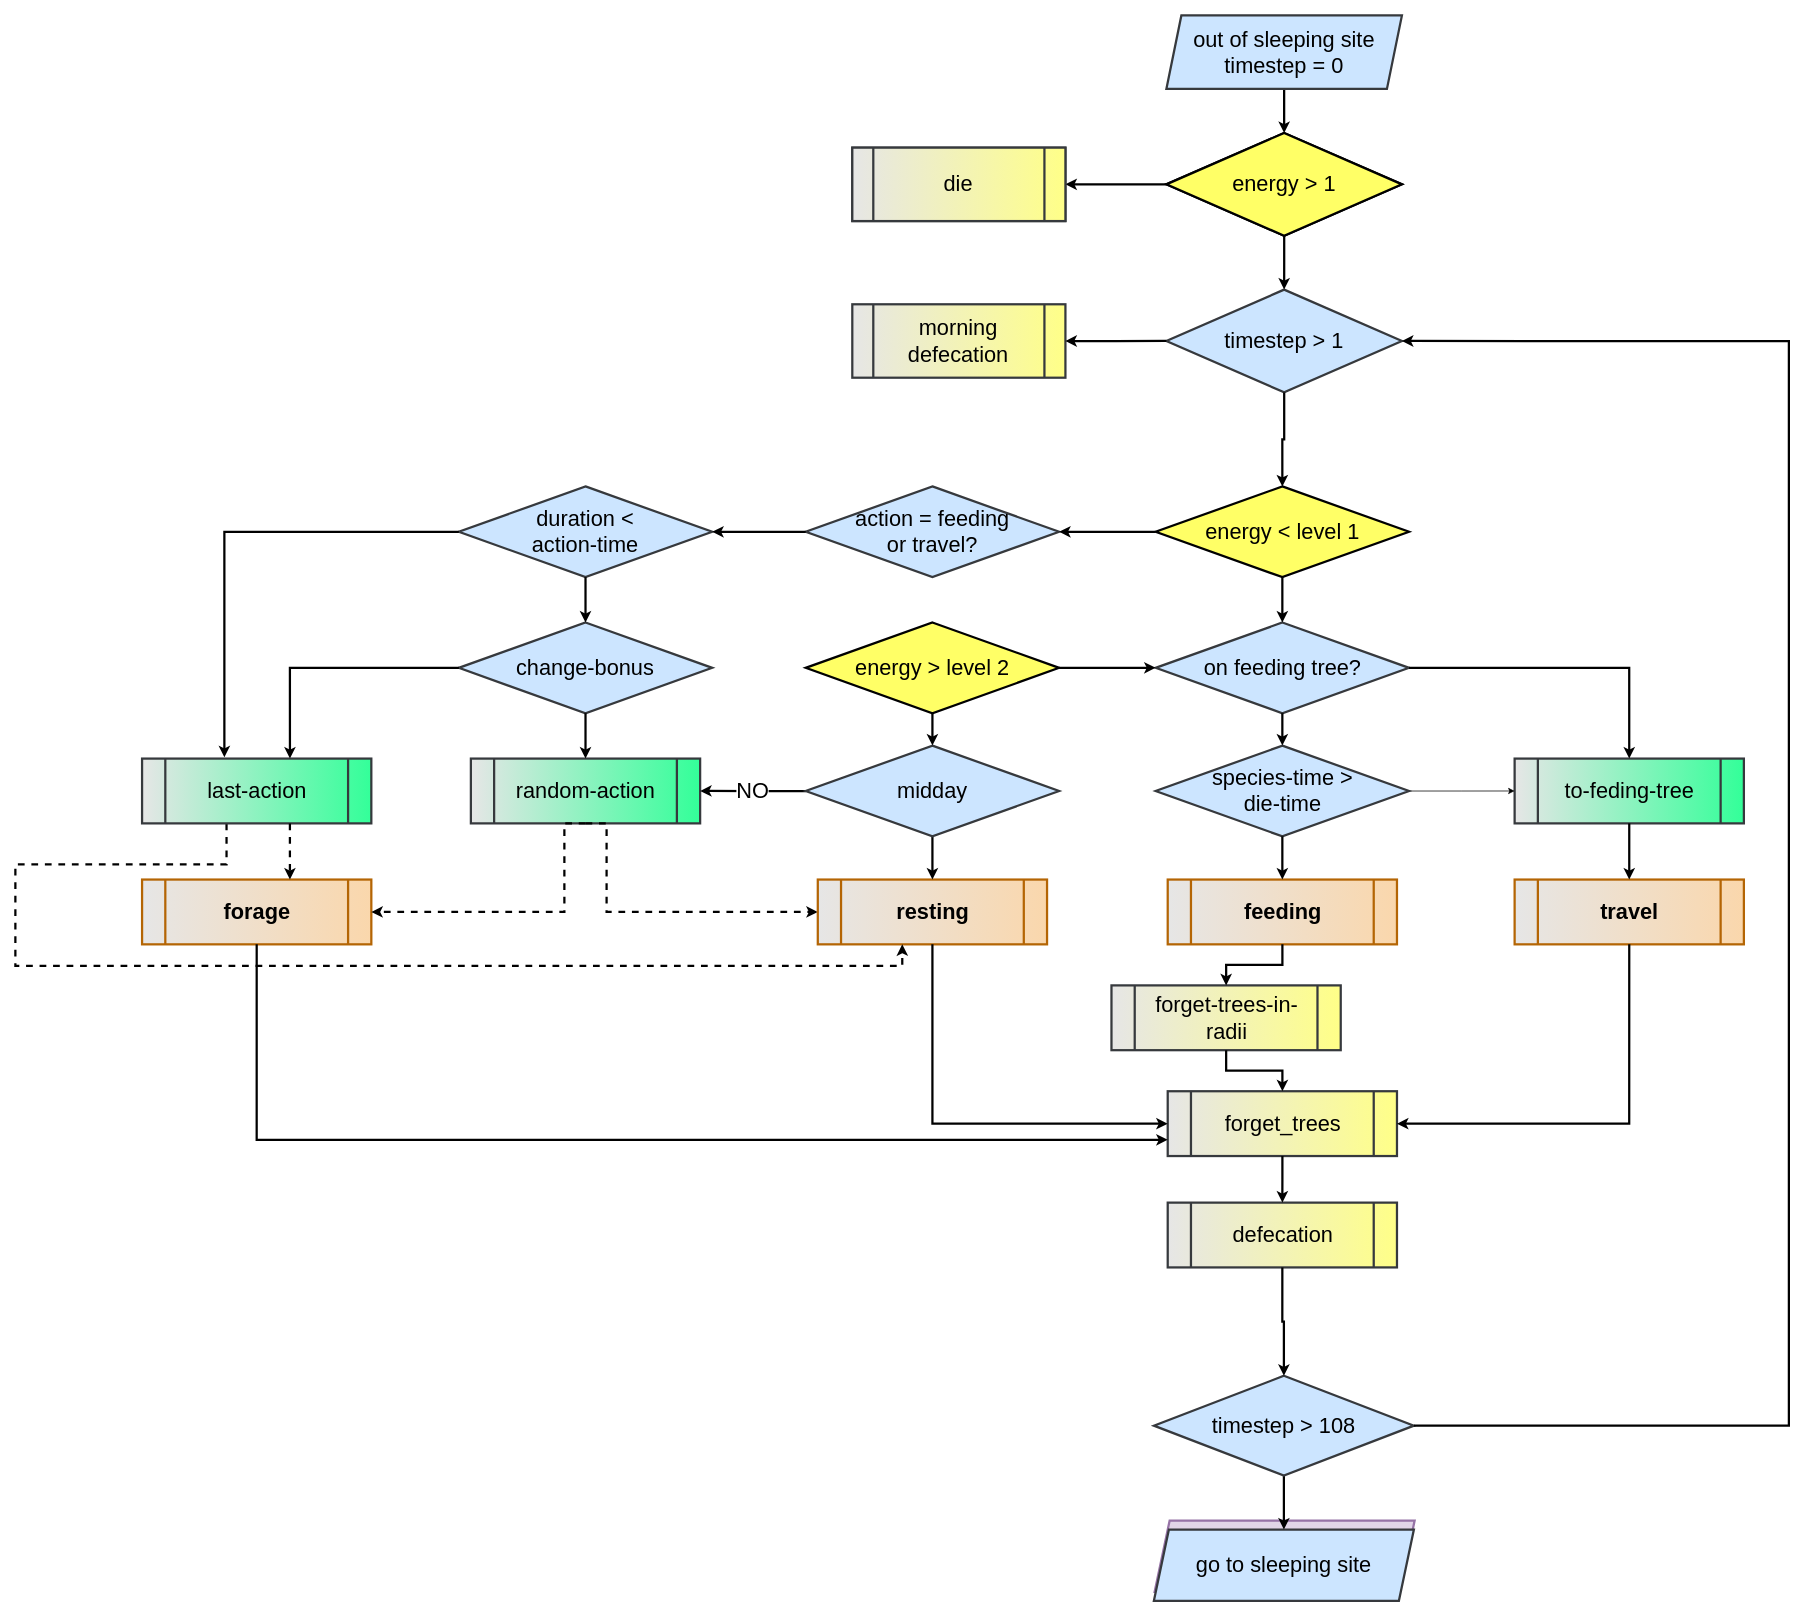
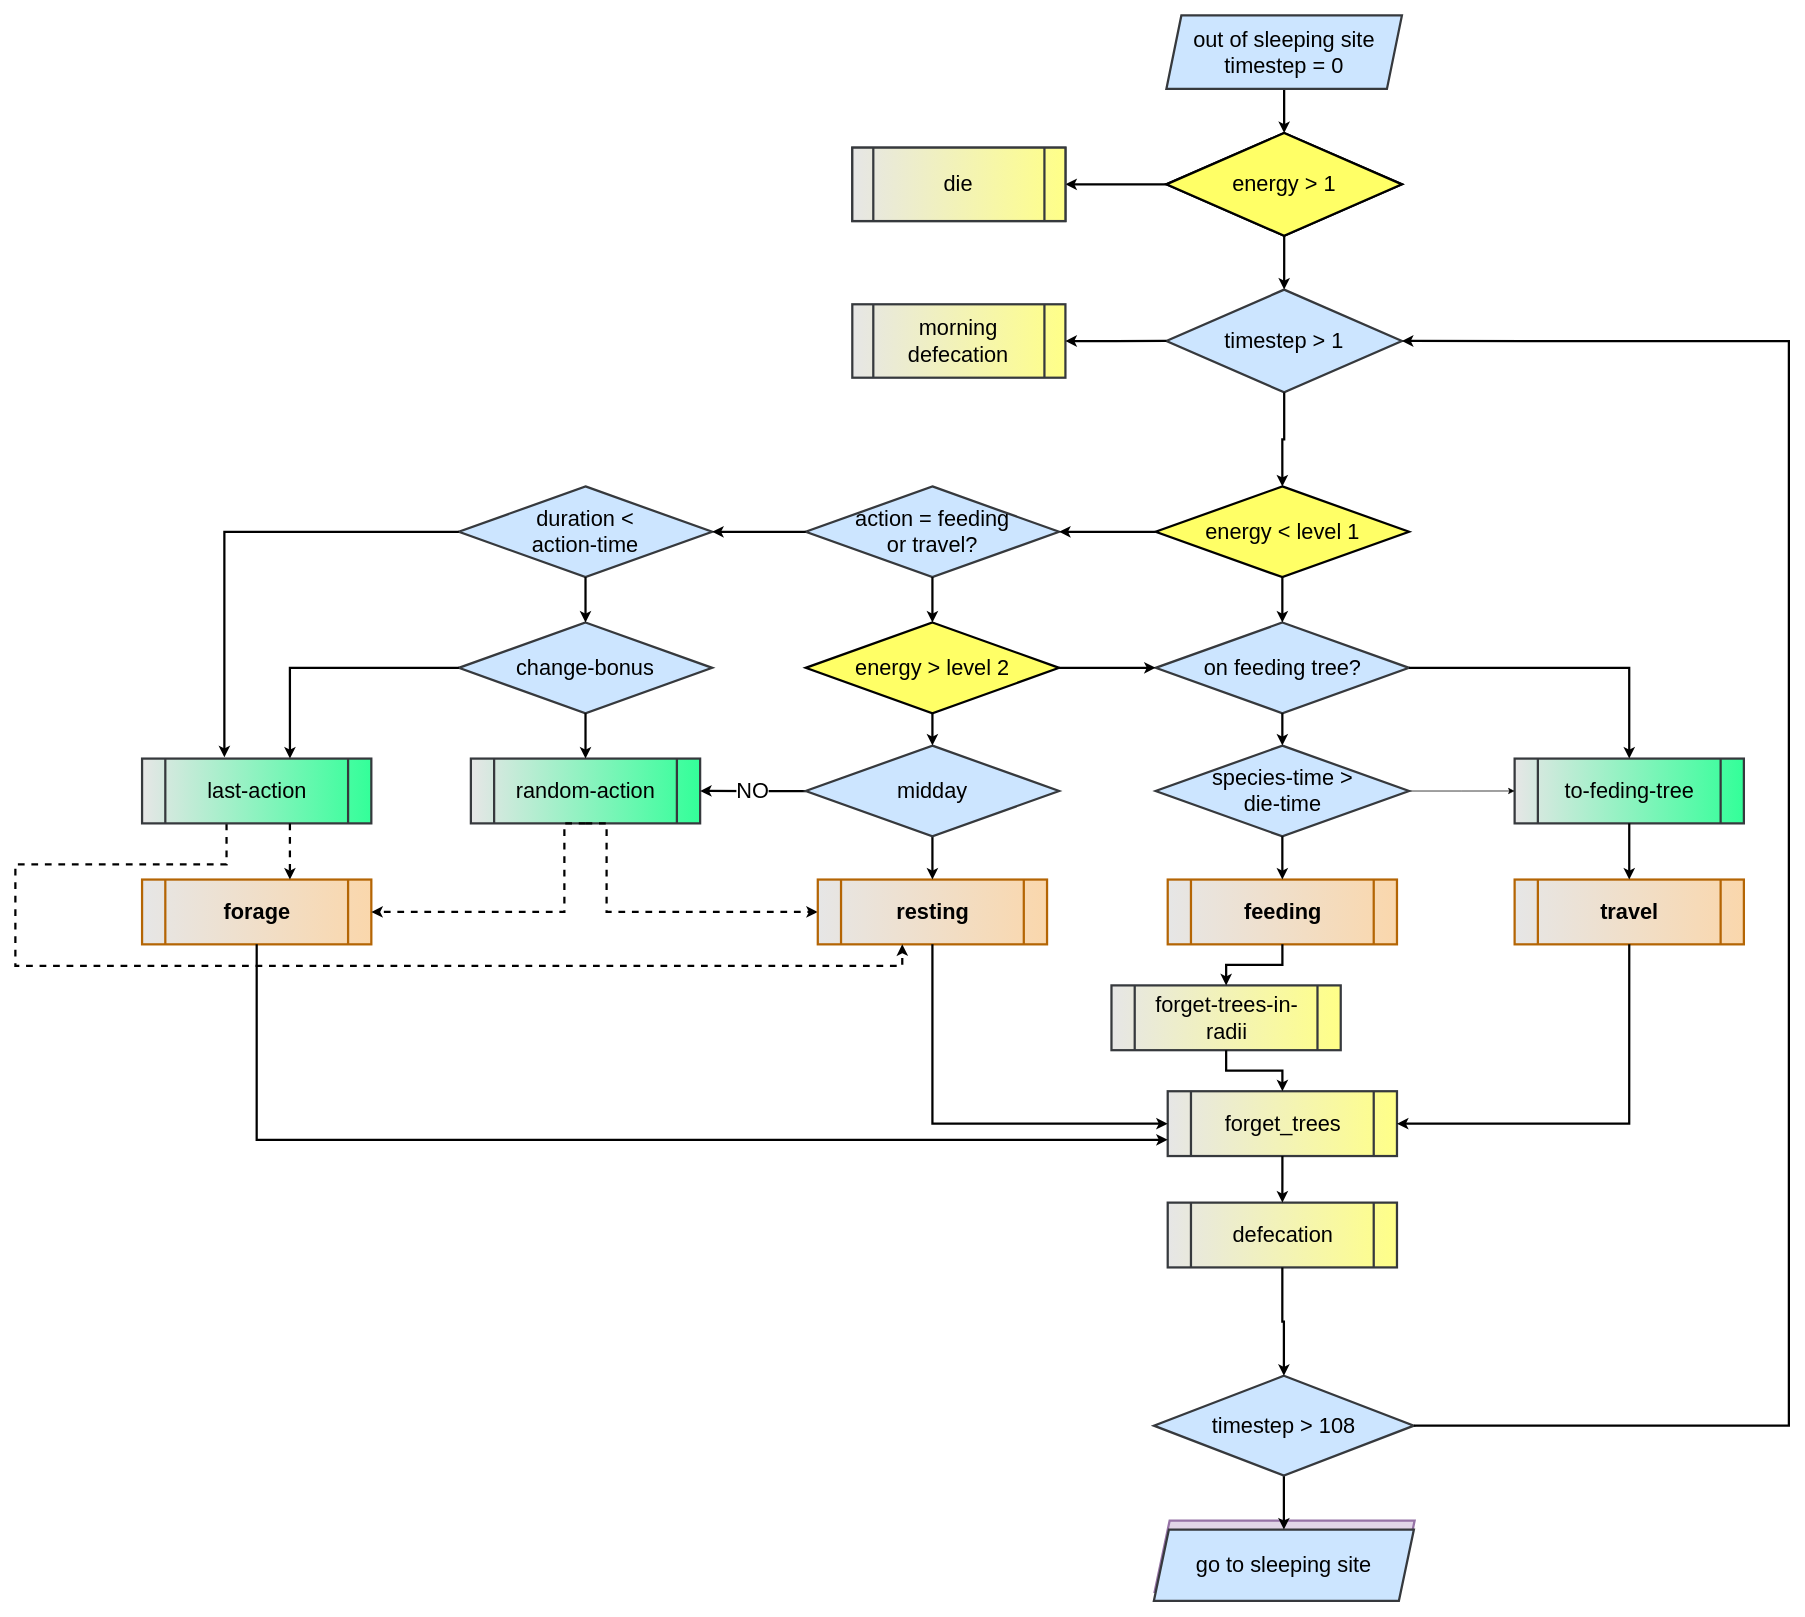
edge "action = feeding or travel?" -> "energy > level 2": added
